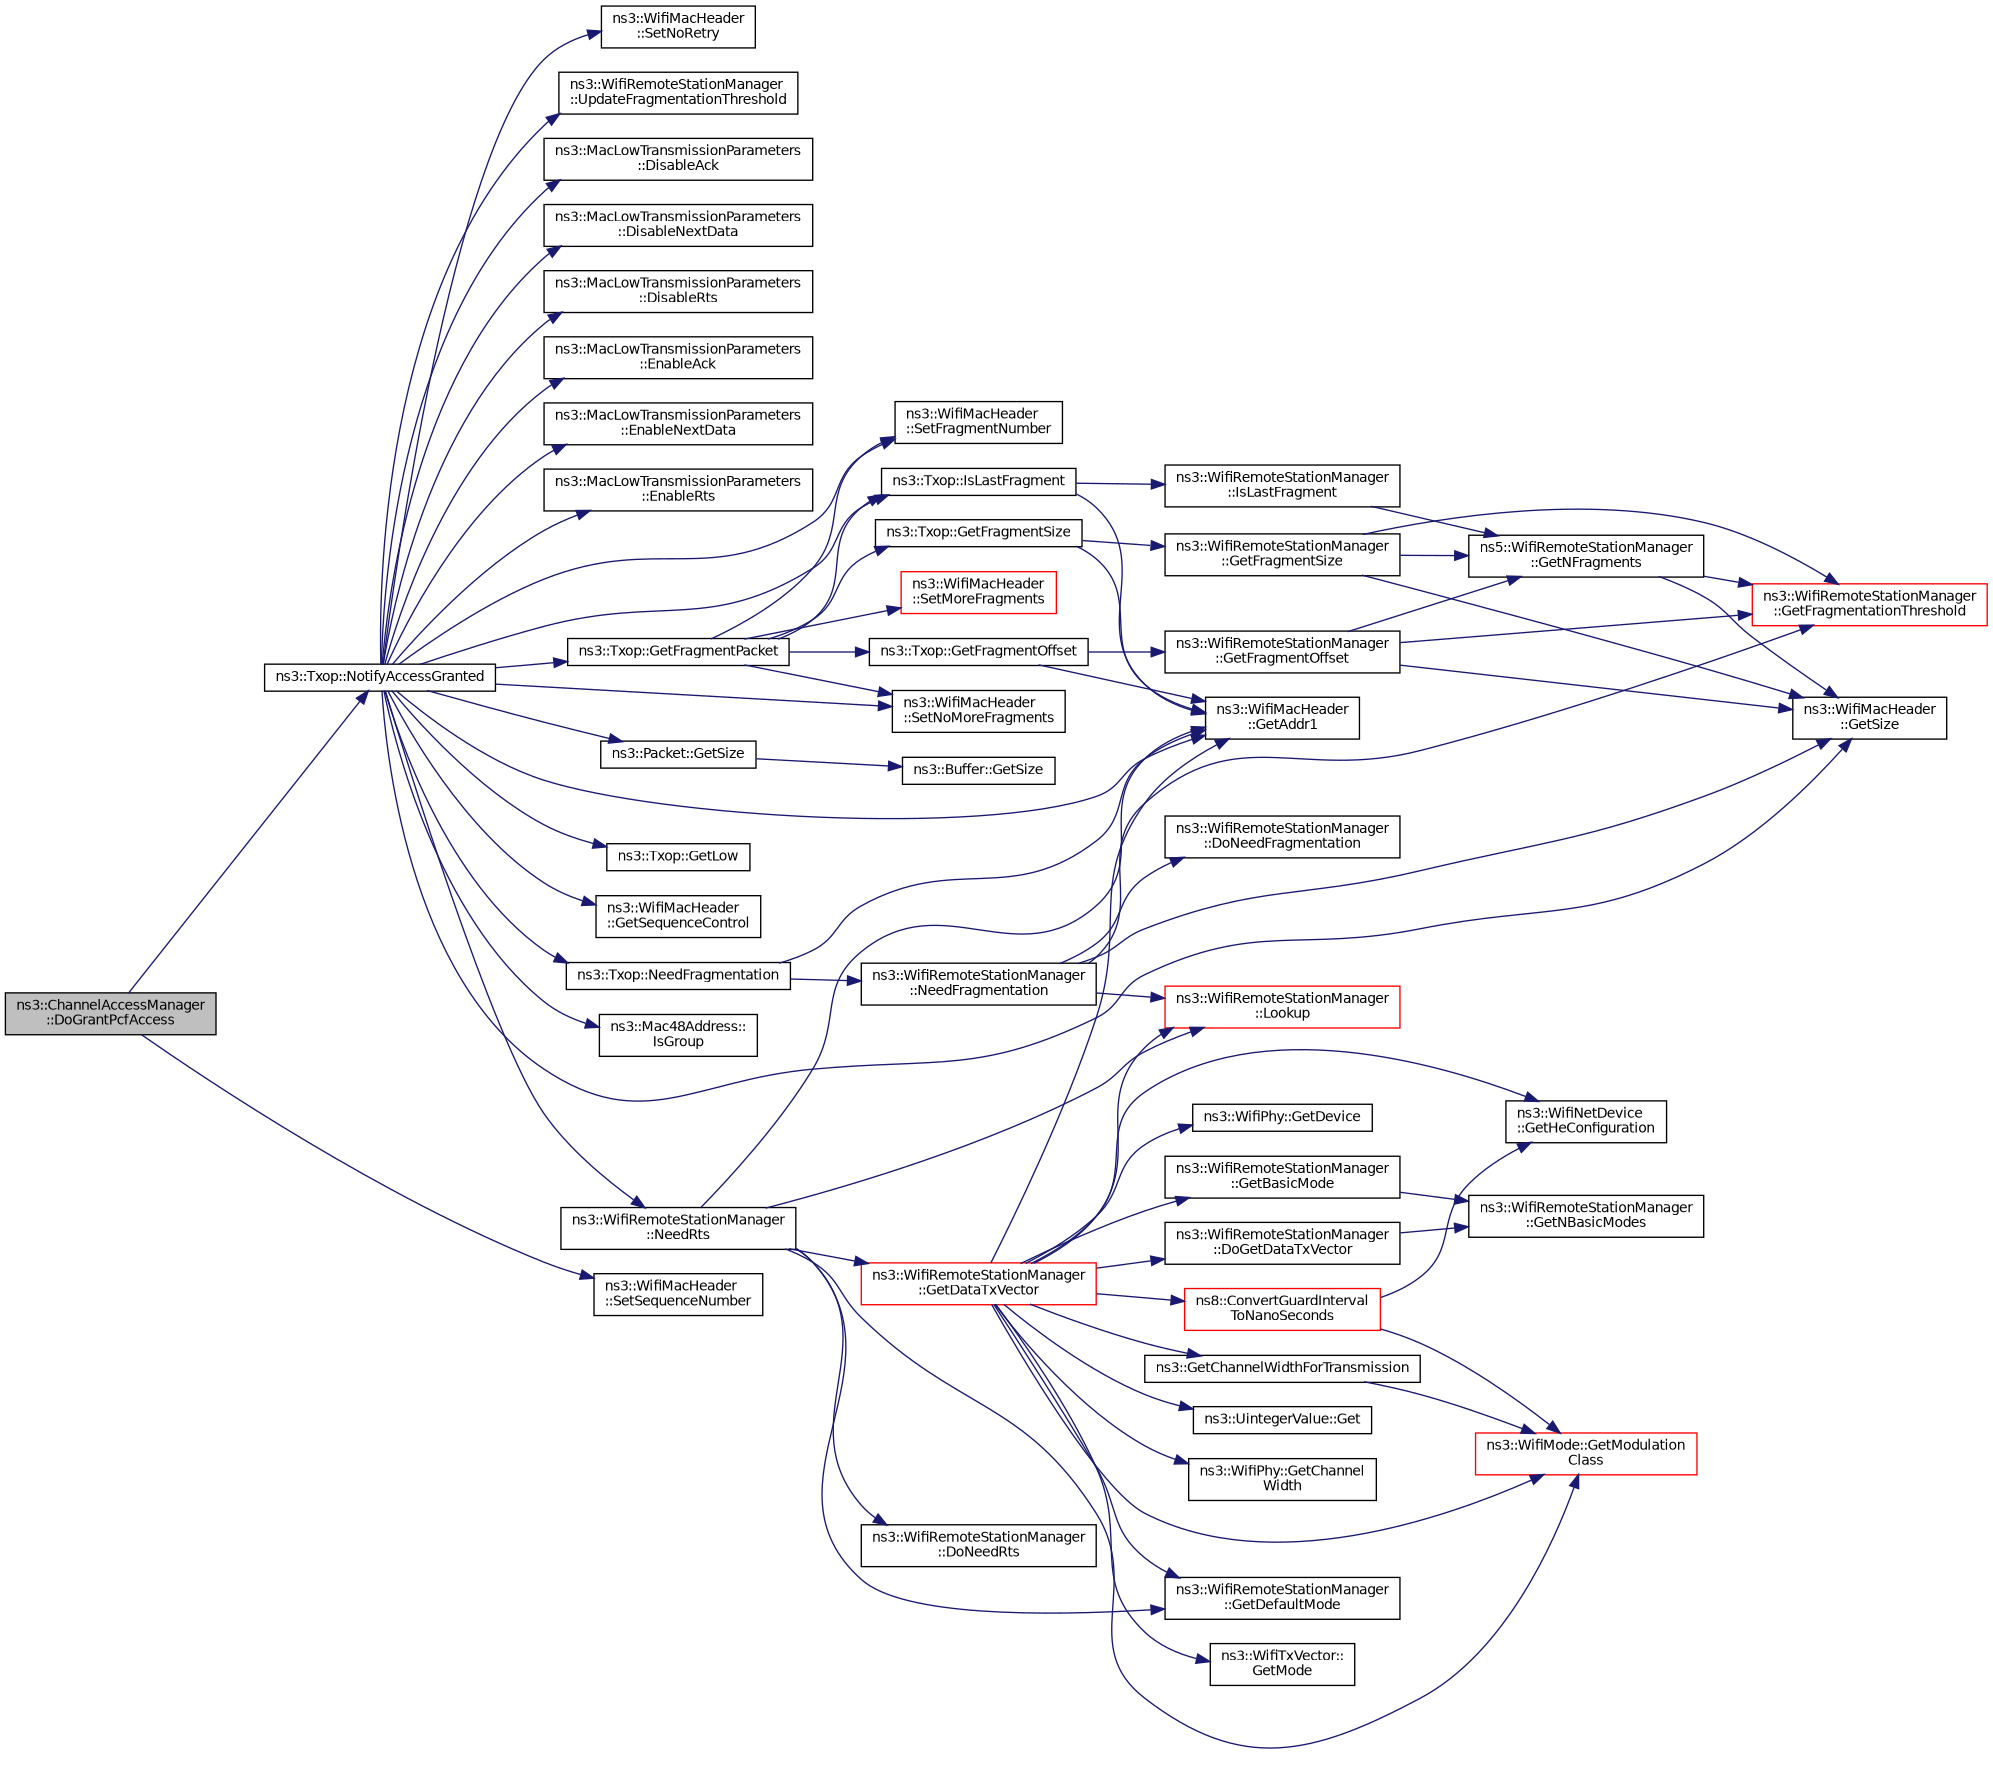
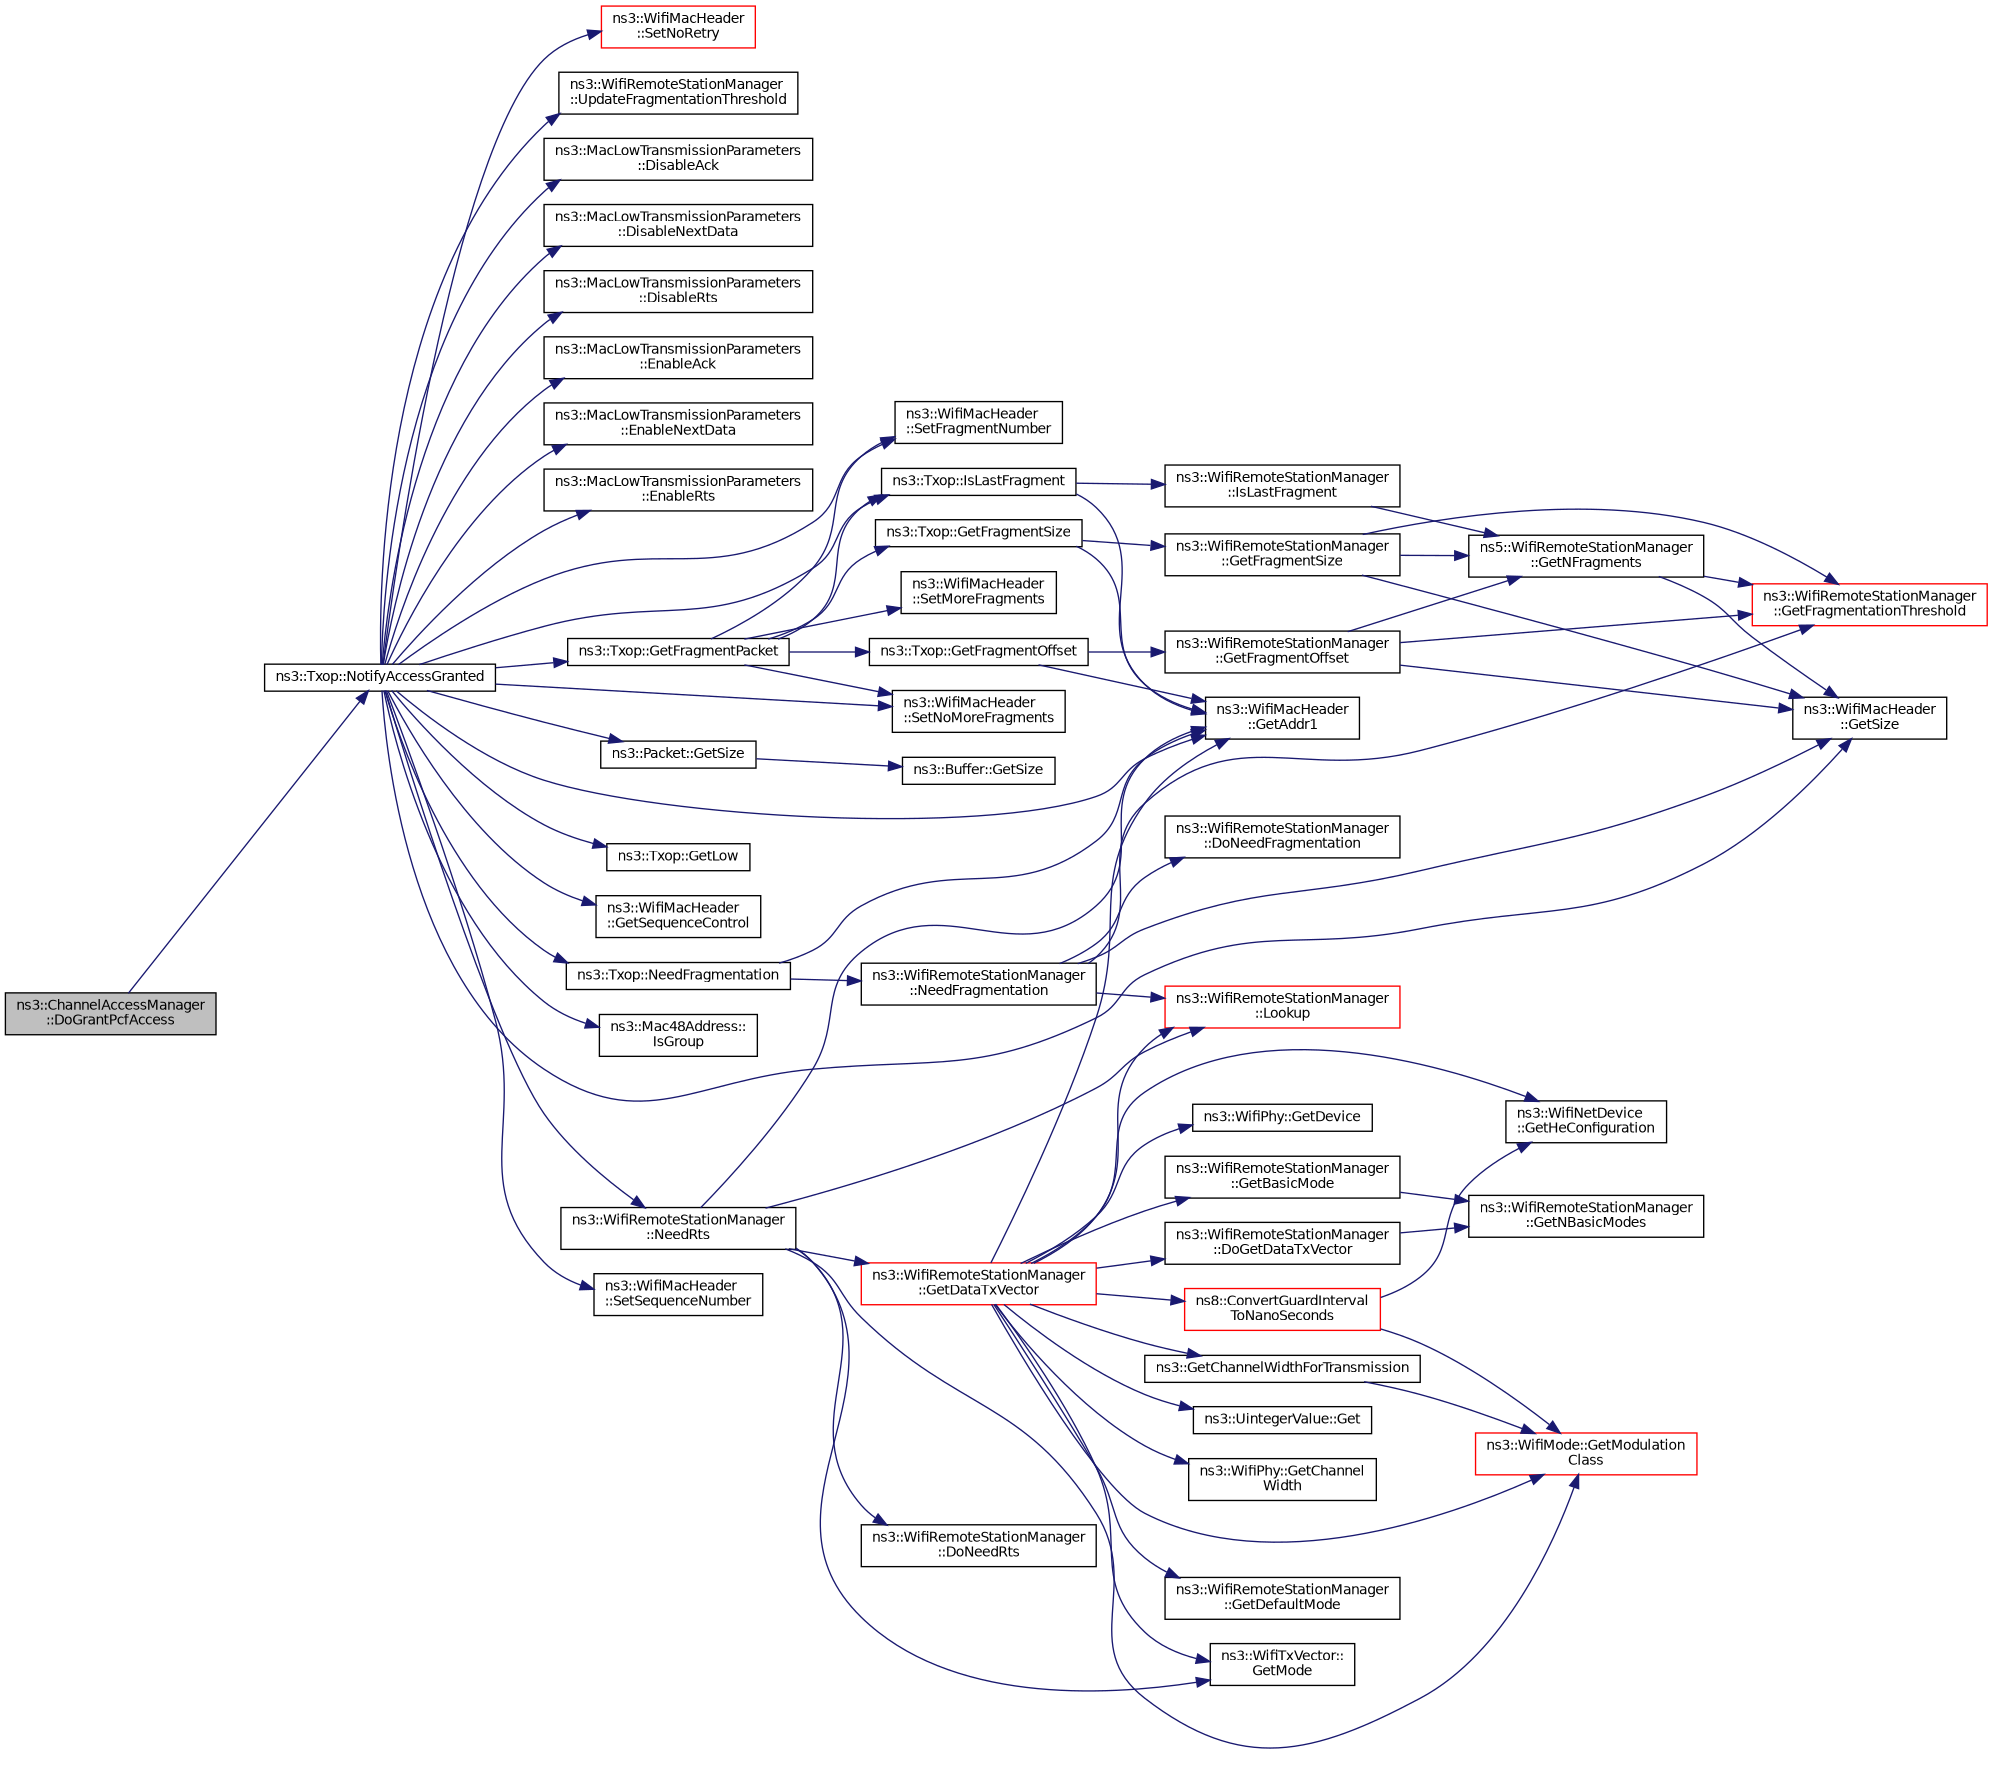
node "ns3::WifiMacHeader ::SetNoRetry": color black -> red
node "ns3::WifiMacHeader ::SetMoreFragments": color red -> black
edge "ns3::ChannelAccessManager ::DoGrantPcfAccess" -> "ns3::WifiMacHeader ::SetSequenceNumber": now "ns3::Txop::NotifyAccessGranted" -> "ns3::WifiMacHeader ::SetSequenceNumber"
edge "ns3::WifiRemoteStationManager ::NeedRts" -> "ns3::WifiRemoteStationManager ::GetDefaultMode": now "ns3::WifiRemoteStationManager ::NeedRts" -> "ns3::WifiTxVector:: GetMode"
